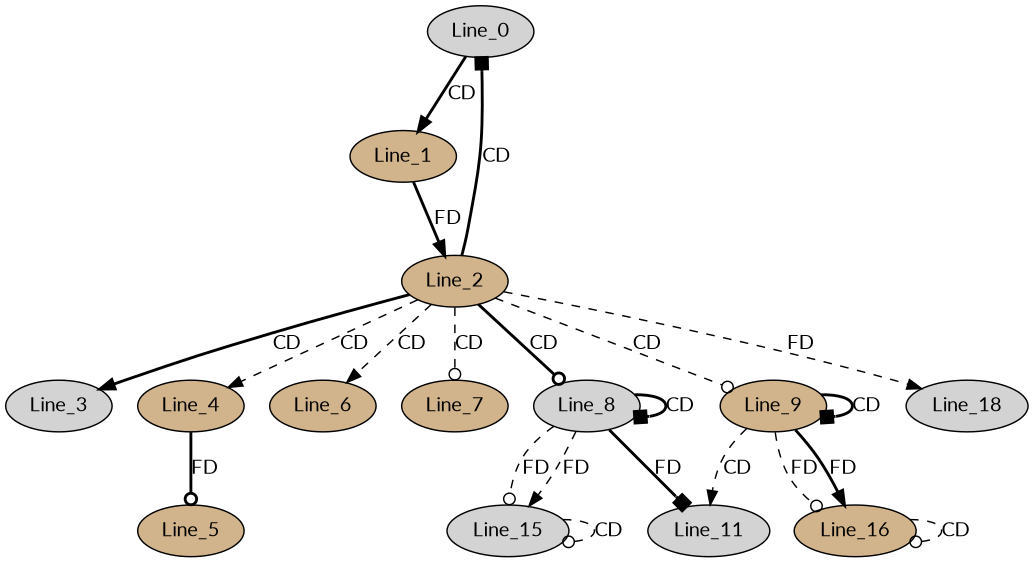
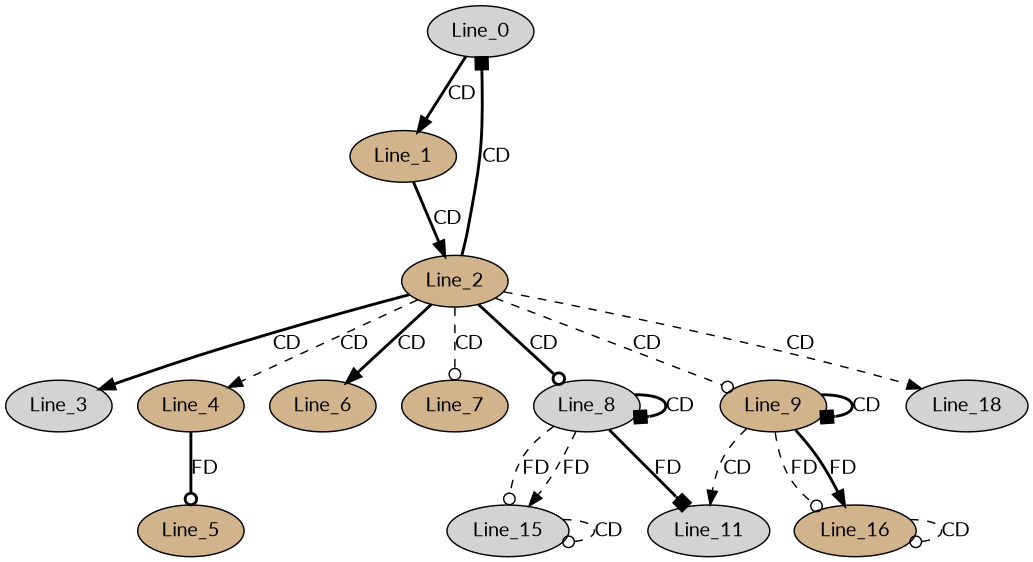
edge "Line_1" -> "Line_2": label "FD" -> "CD"
edge "Line_2" -> "Line_6": style dashed -> bold
edge "Line_2" -> "Line_18": label "FD" -> "CD"
